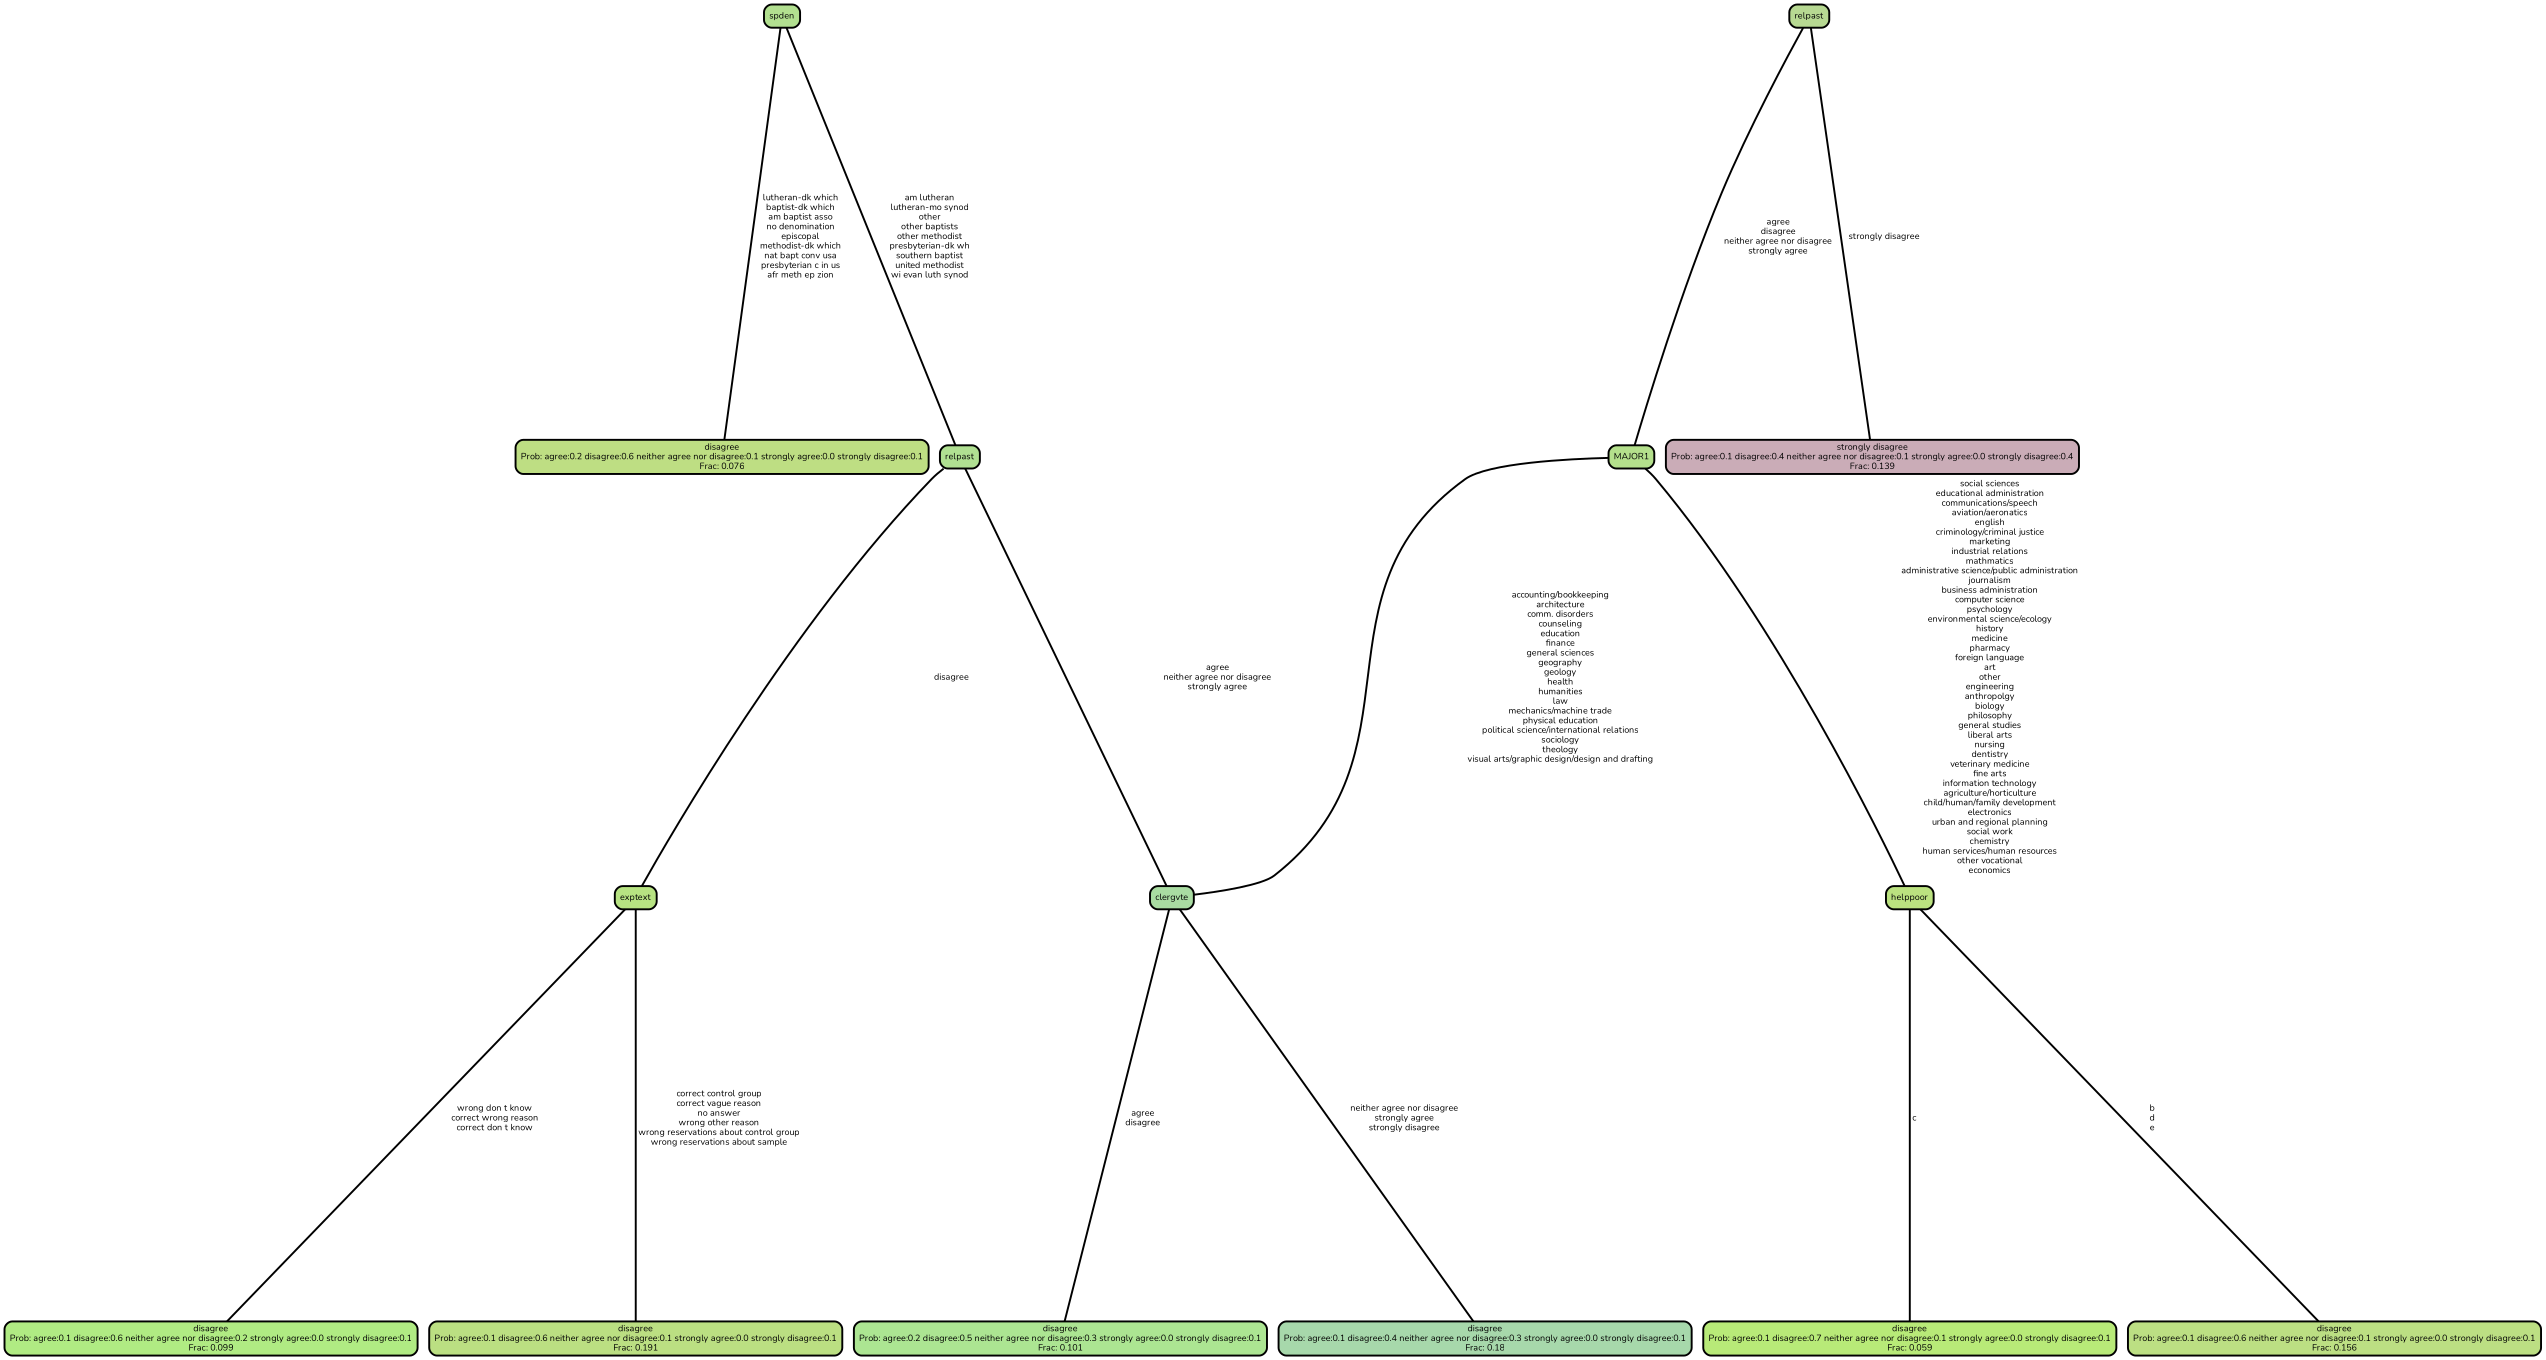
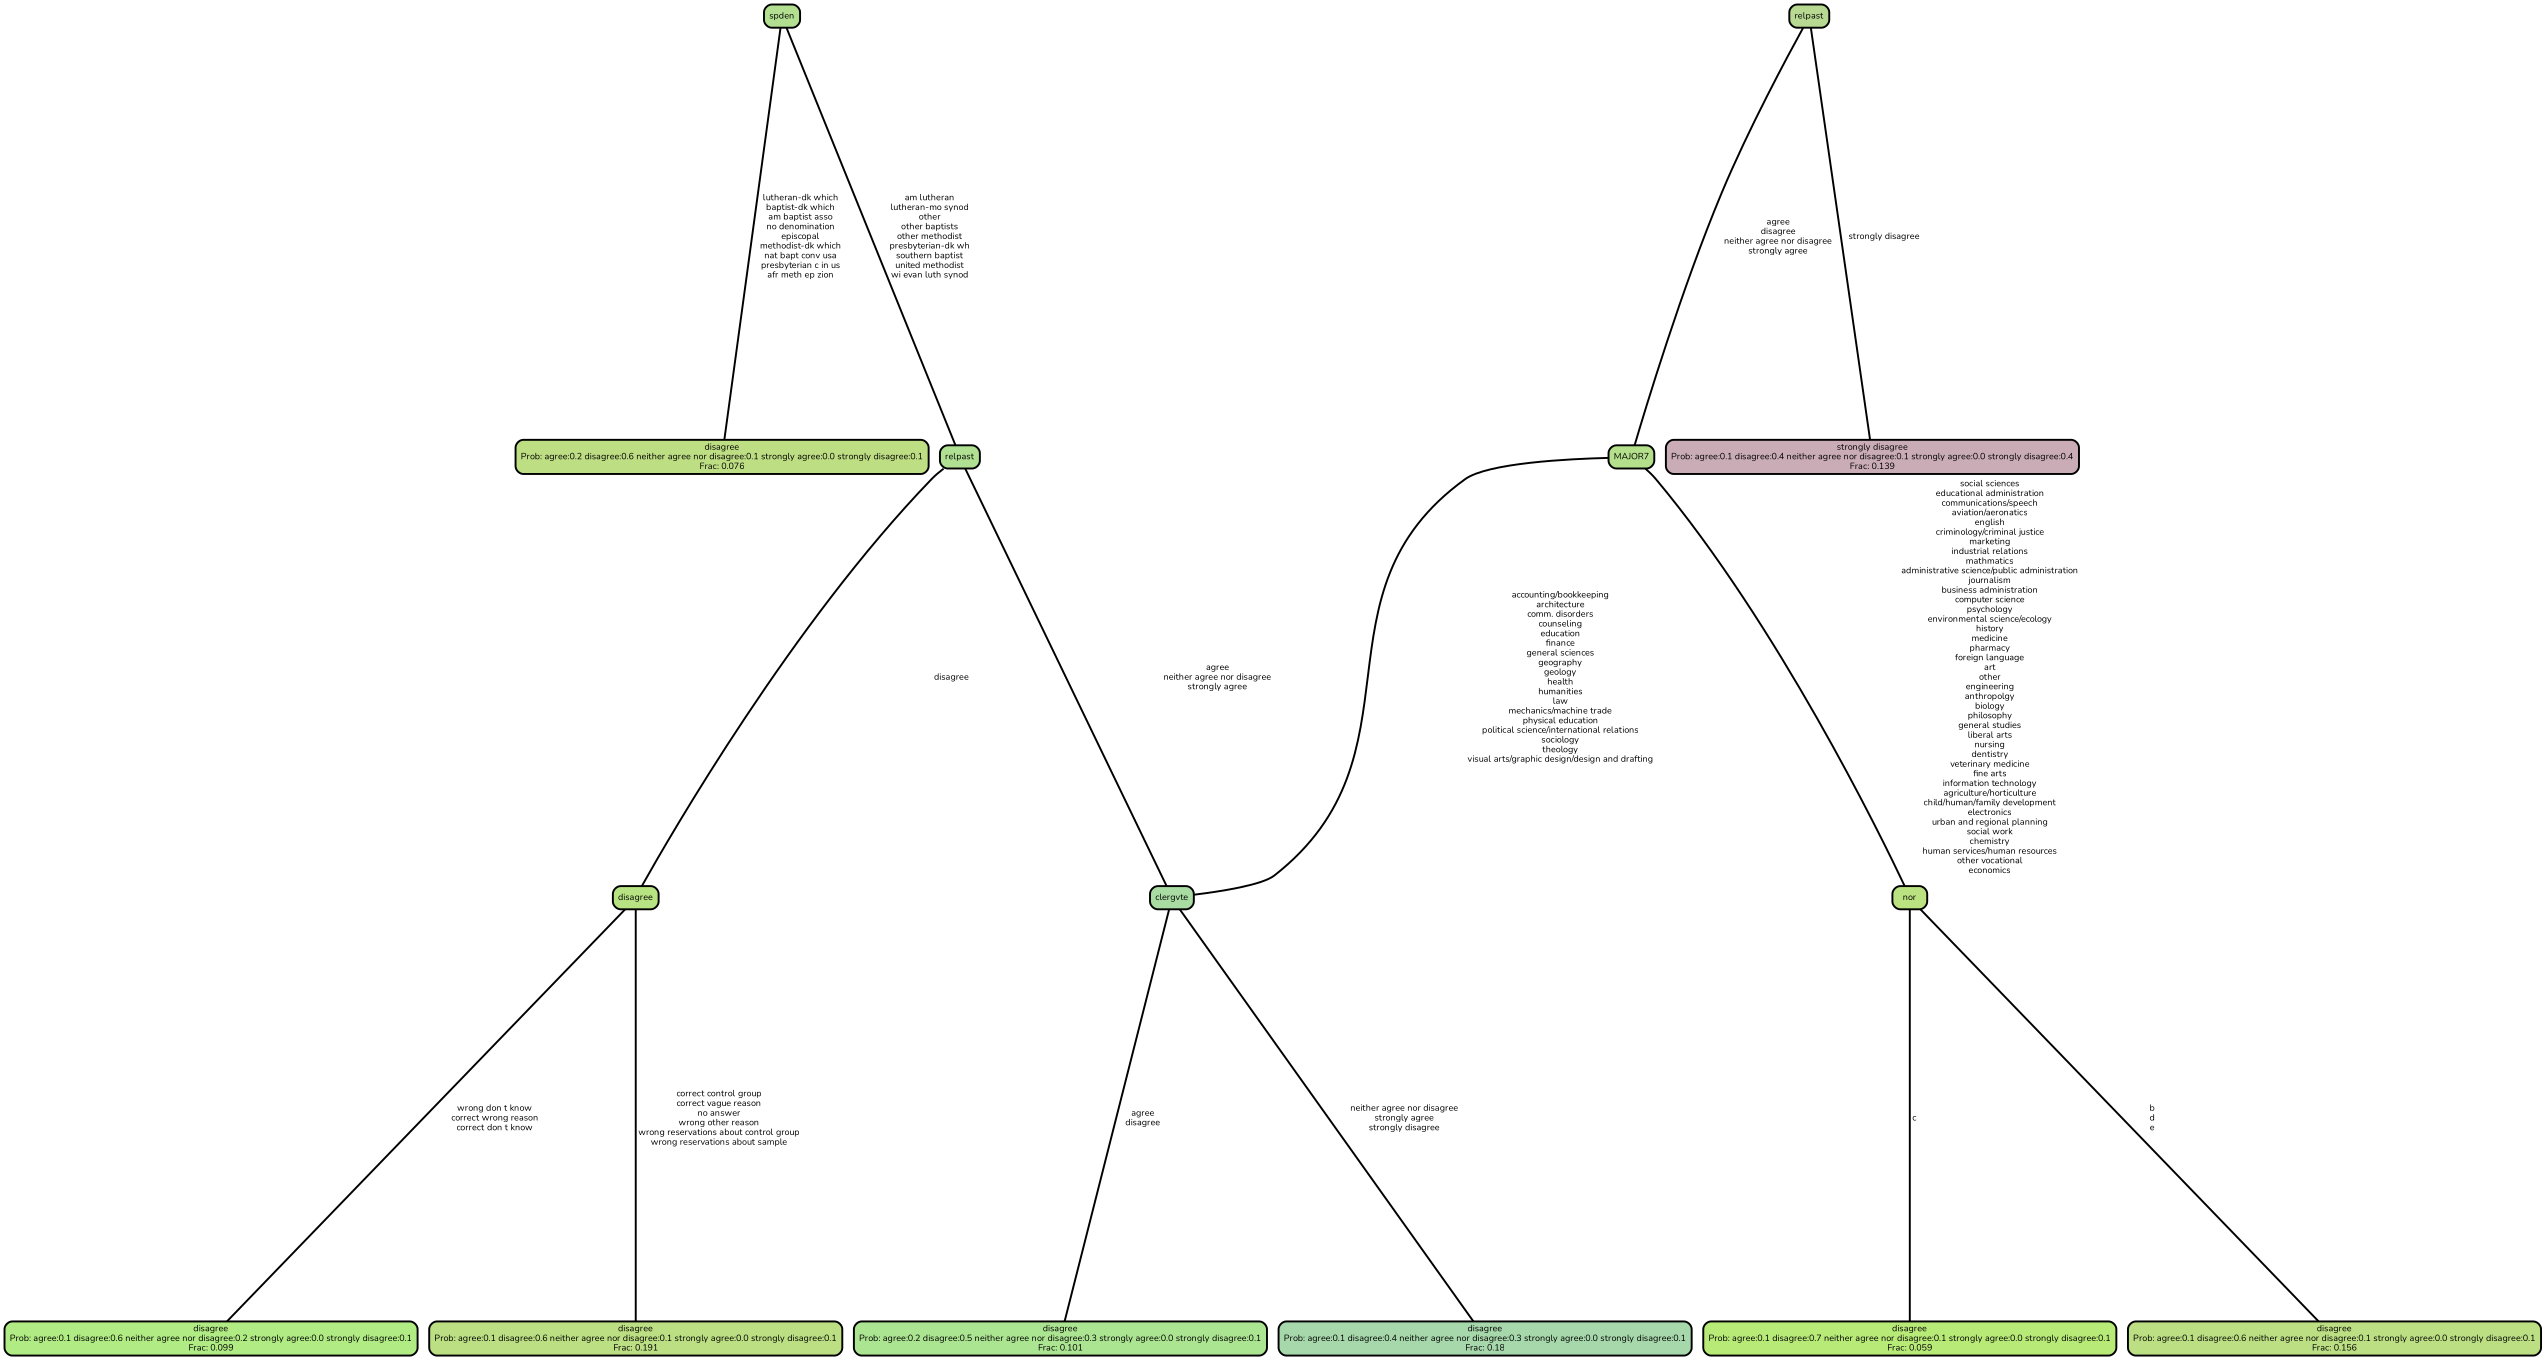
node "MAJOR1": label "MAJOR1" -> "MAJOR7"
node "exptext": label "exptext" -> "disagree"
node "helppoor": label "helppoor" -> "nor"
